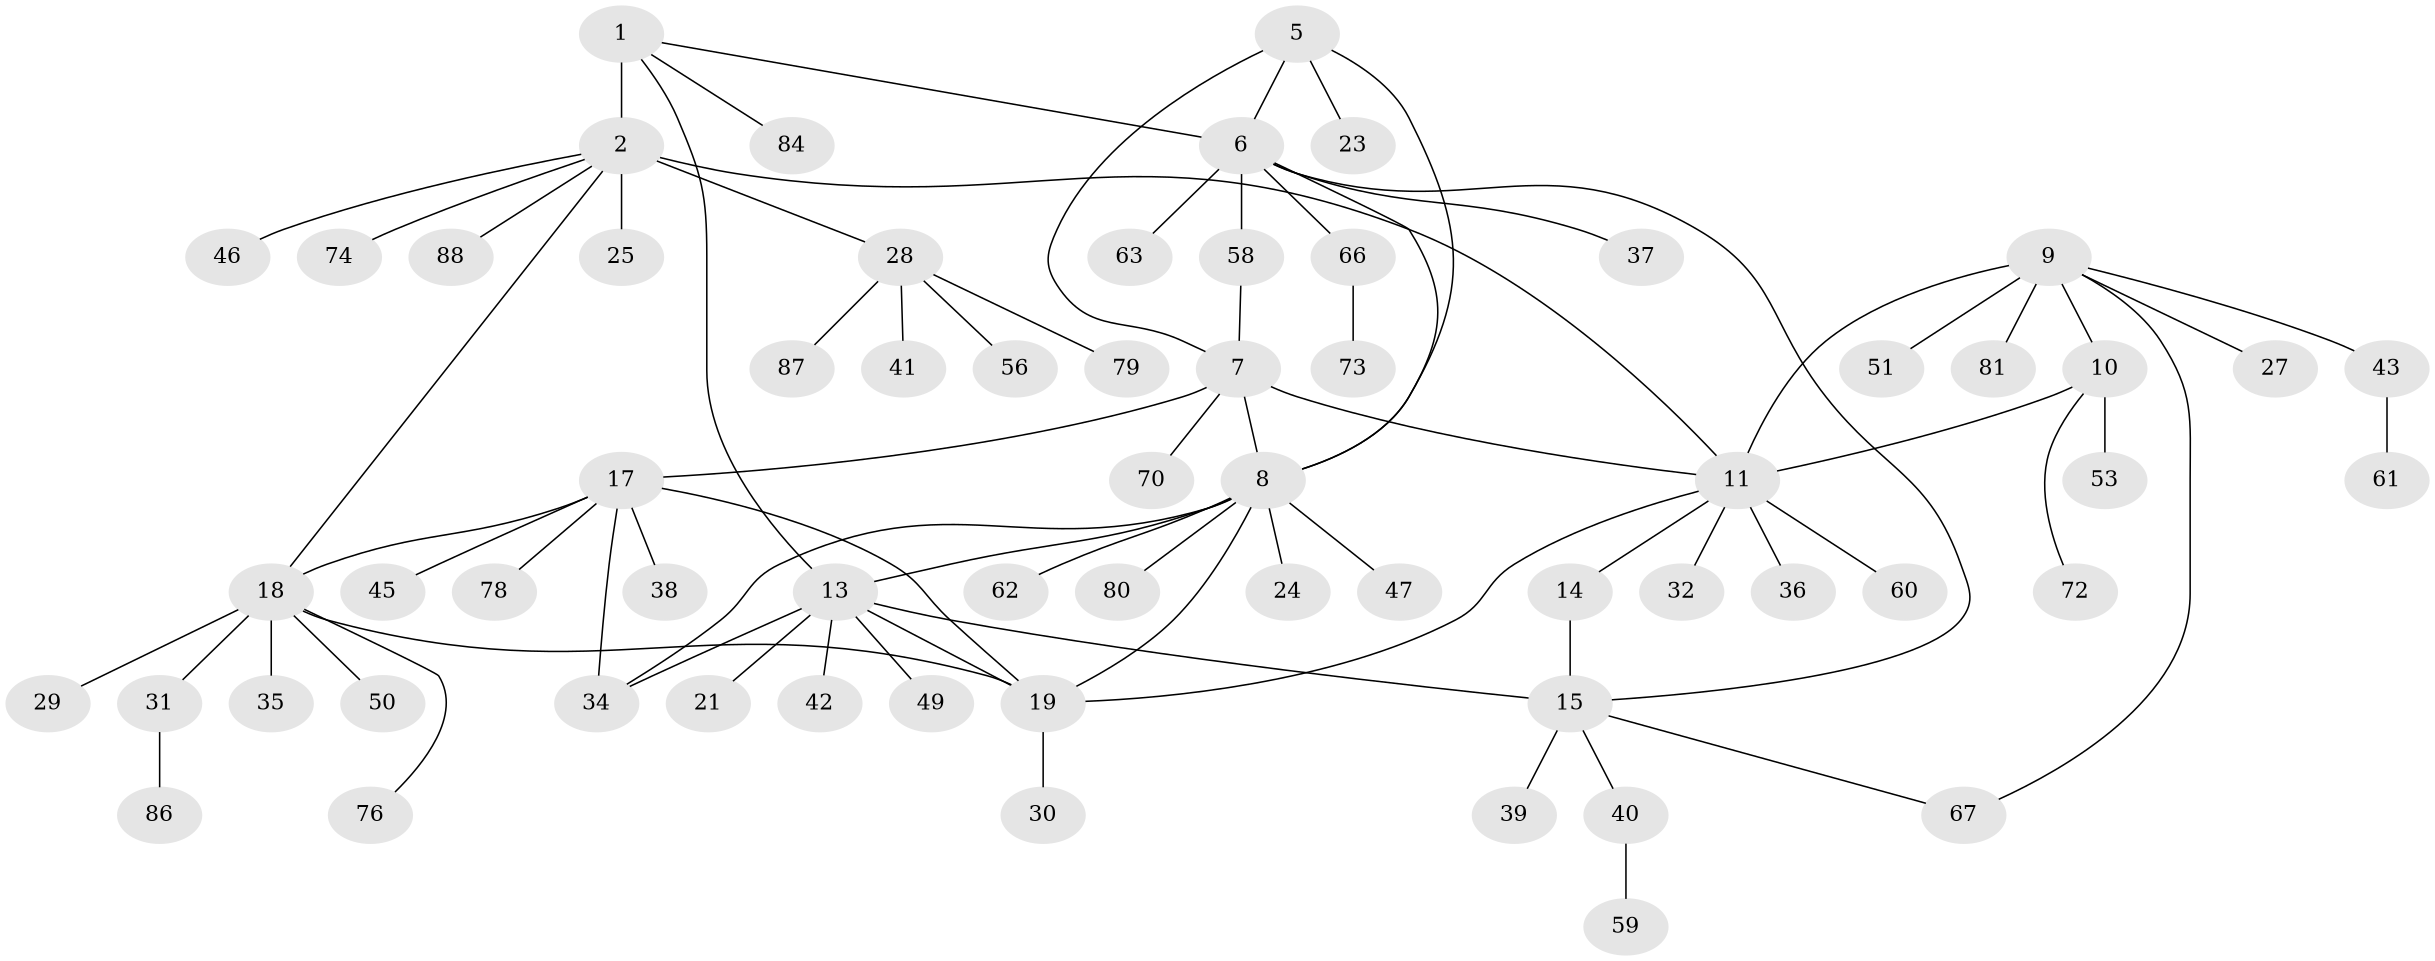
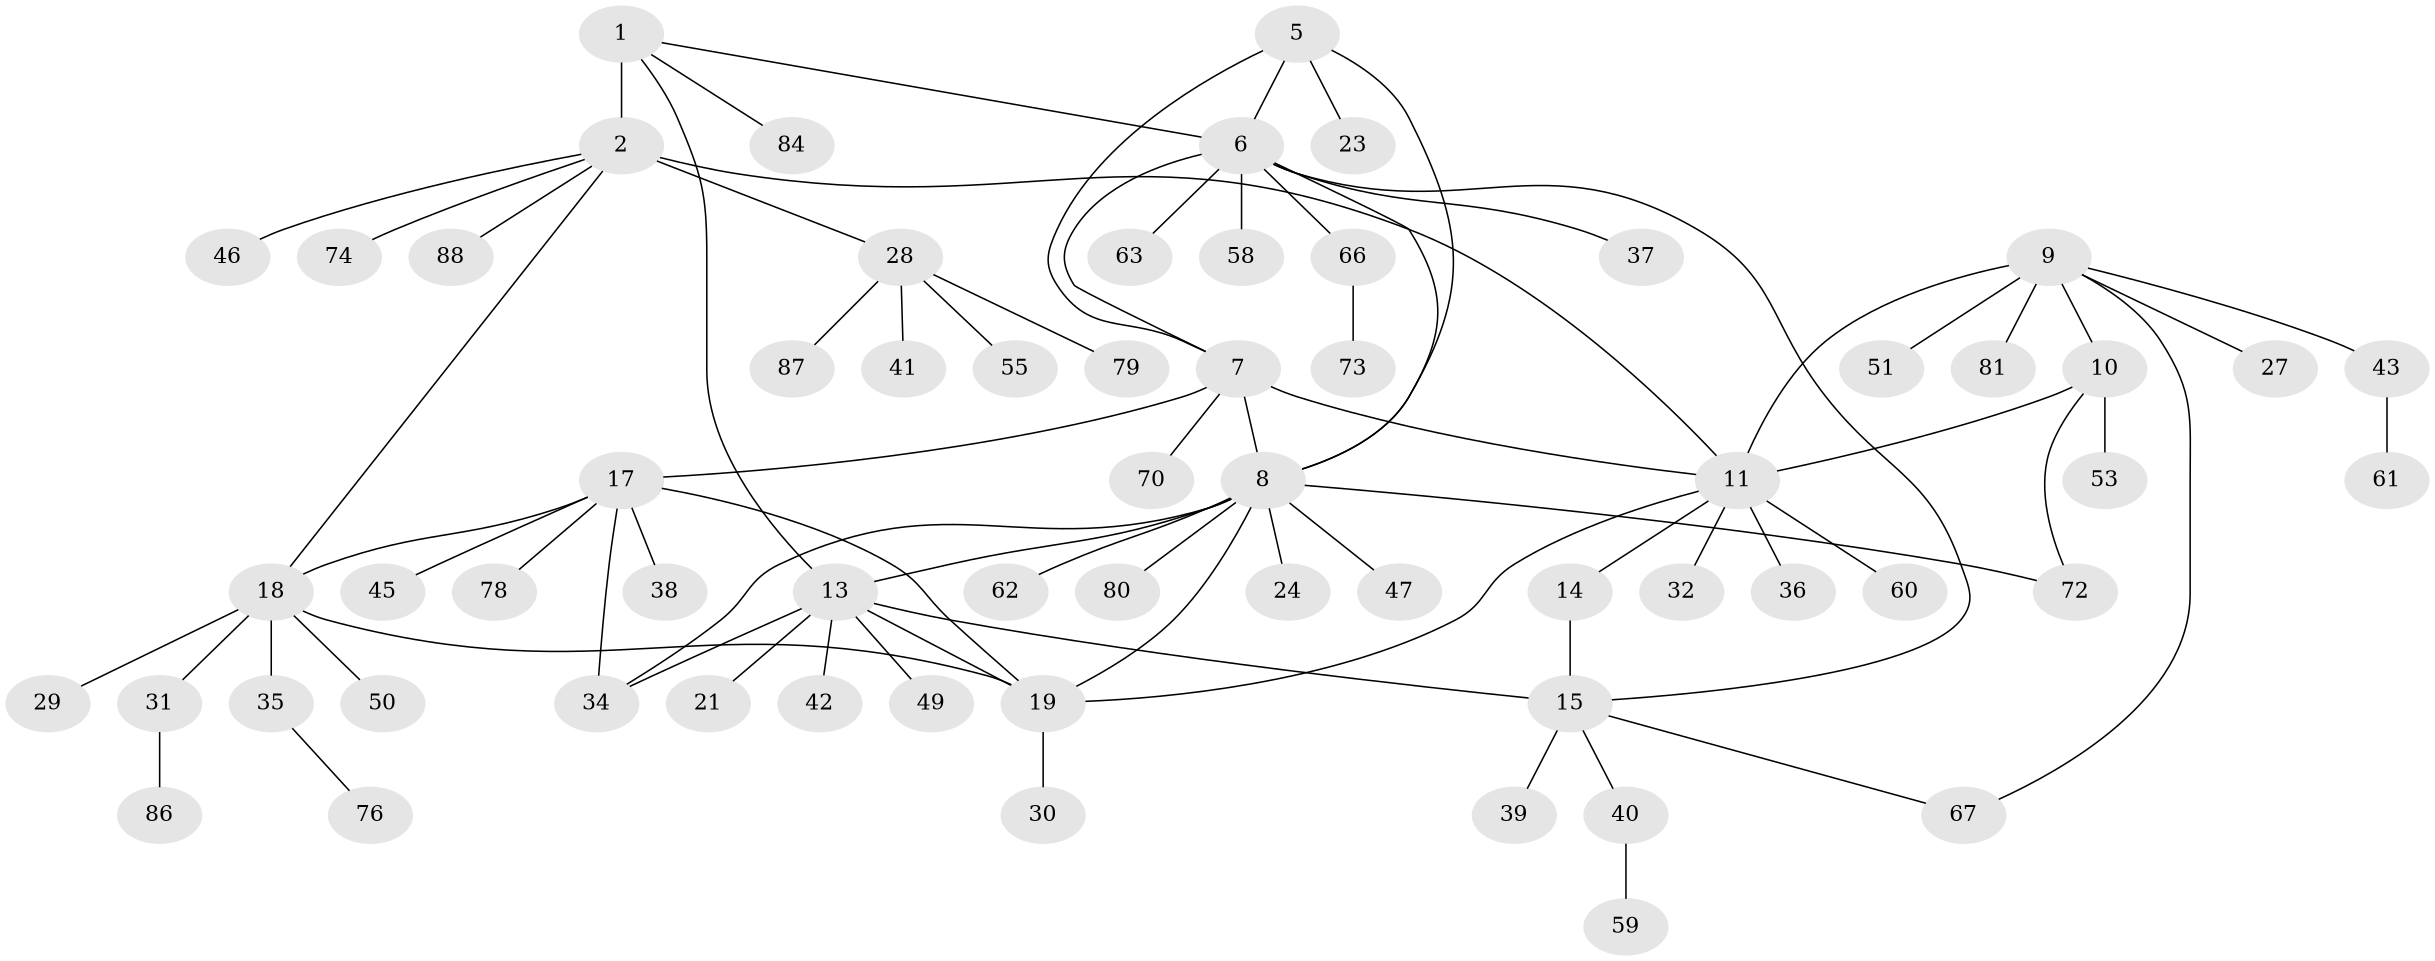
node "25": removed
edge "58" -- "7": now "6" -- "7"
node "56": label "56" -> "55"
edge "8" -- "72": added
edge "18" -- "76": now "35" -- "76"
